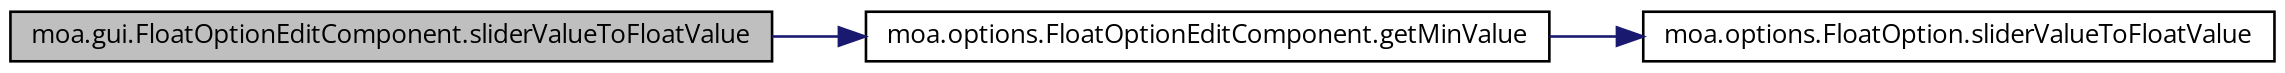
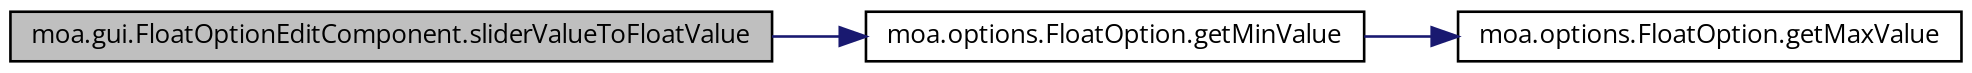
node "moa.options.FloatOptionEditComponent.getMinValue": label "moa.options.FloatOptionEditComponent.getMinValue" -> "moa.options.FloatOption.getMinValue"
node "moa.options.FloatOption.sliderValueToFloatValue": label "moa.options.FloatOption.sliderValueToFloatValue" -> "moa.options.FloatOption.getMaxValue"
